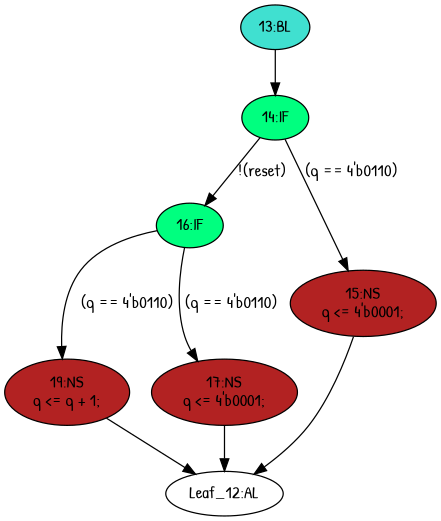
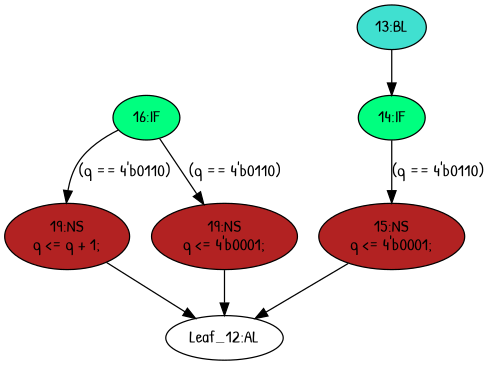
edge "14:IF" -> "16:IF": removed, label "!(reset)"
node "17:NS q <= 4'b0001;": label "17:NS q <= 4'b0001;" -> "19:NS q <= 4'b0001;"
